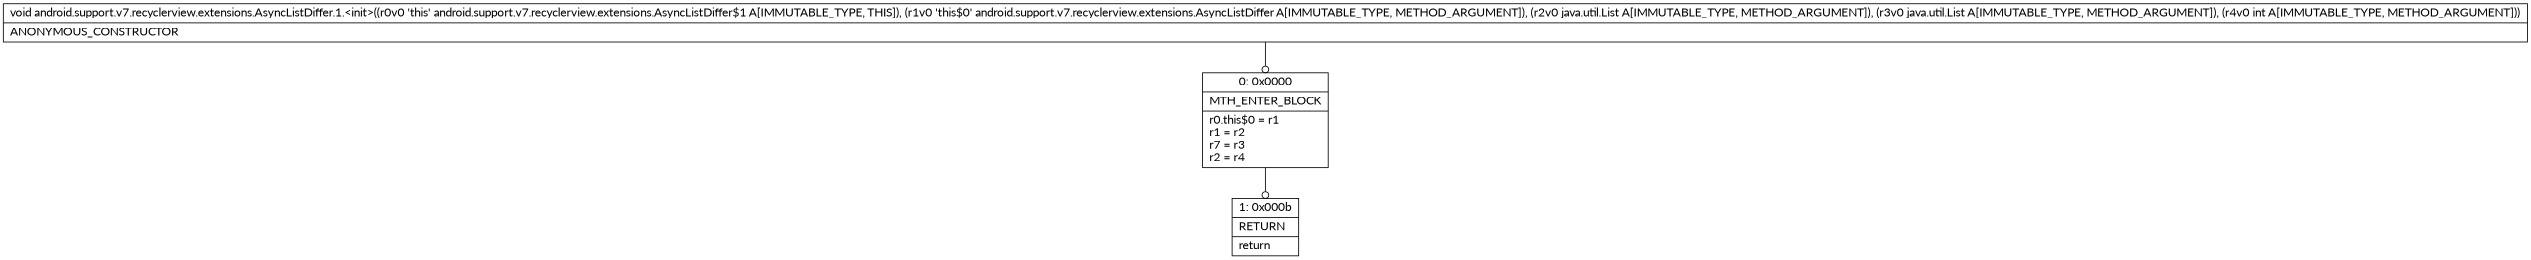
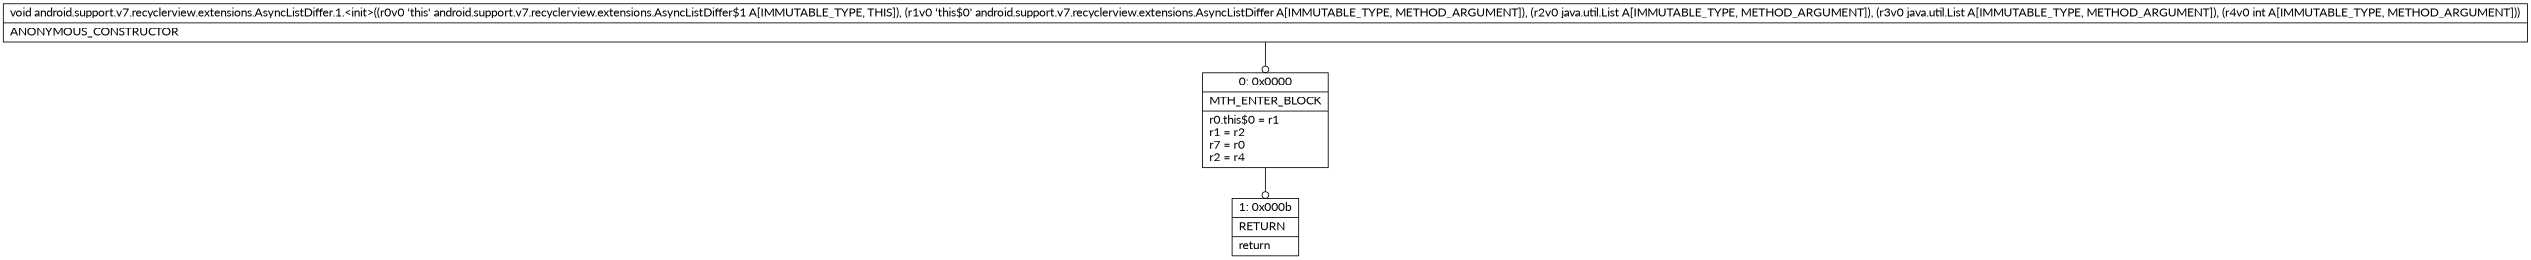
node "0: 0x0000": text "r7 = r3" -> "r7 = r0"
